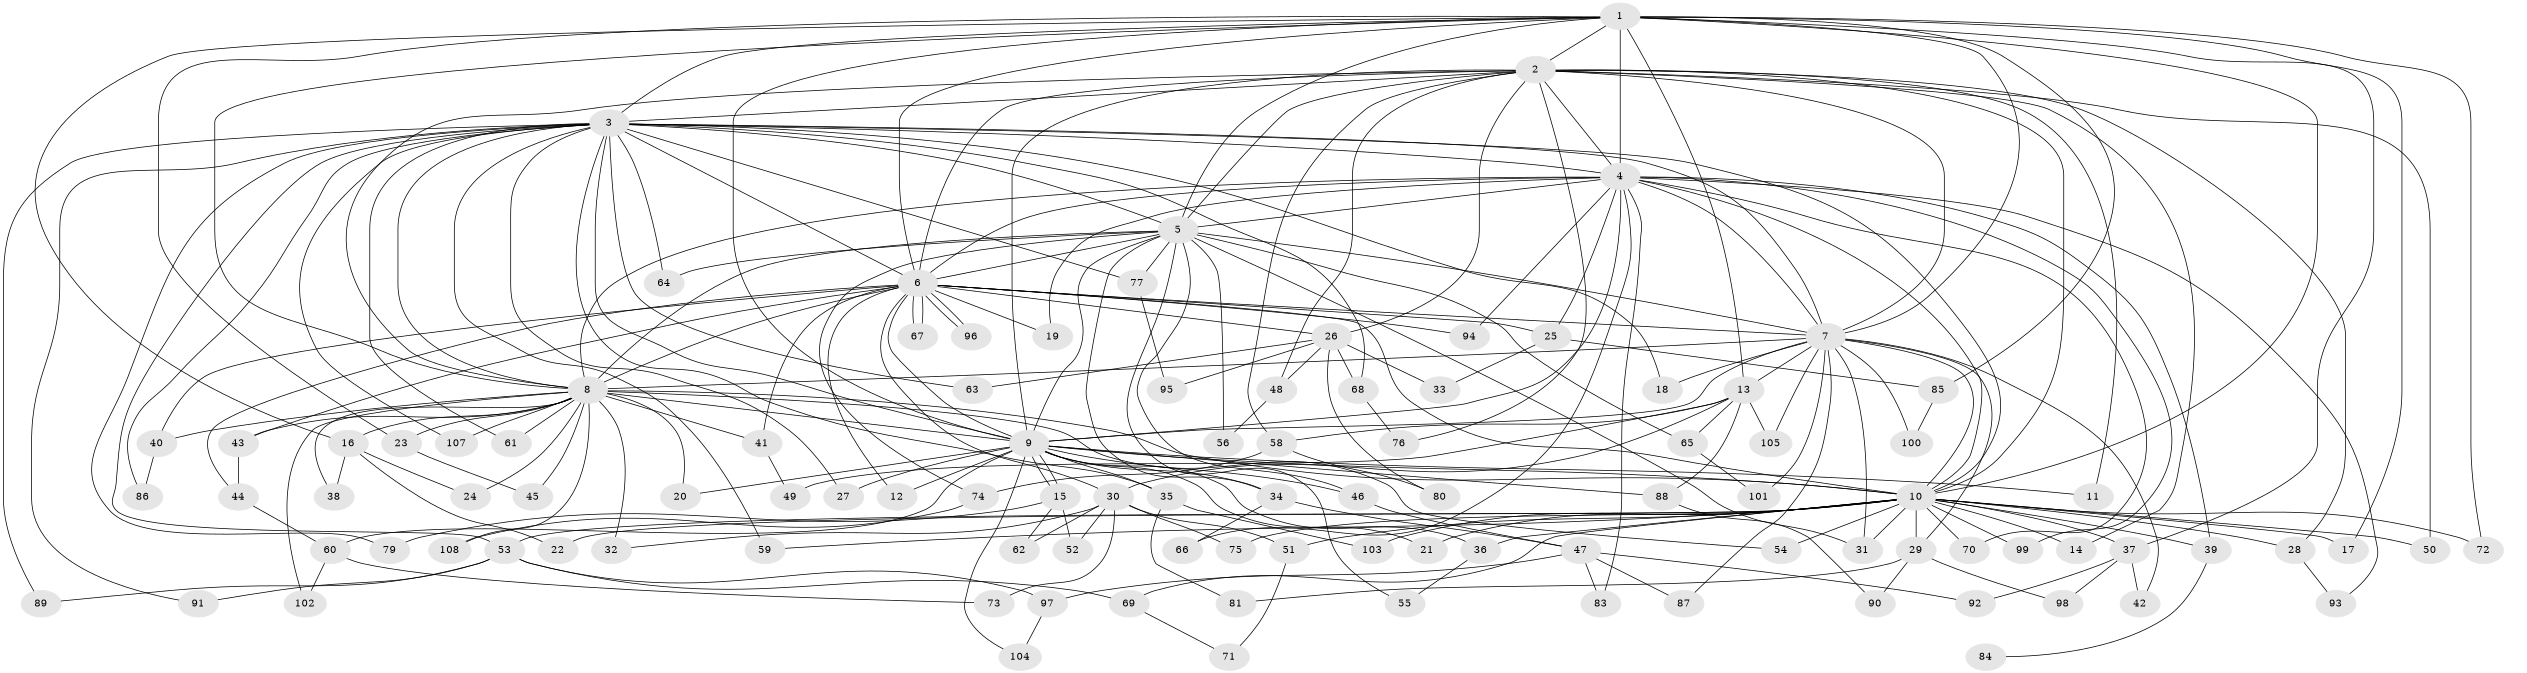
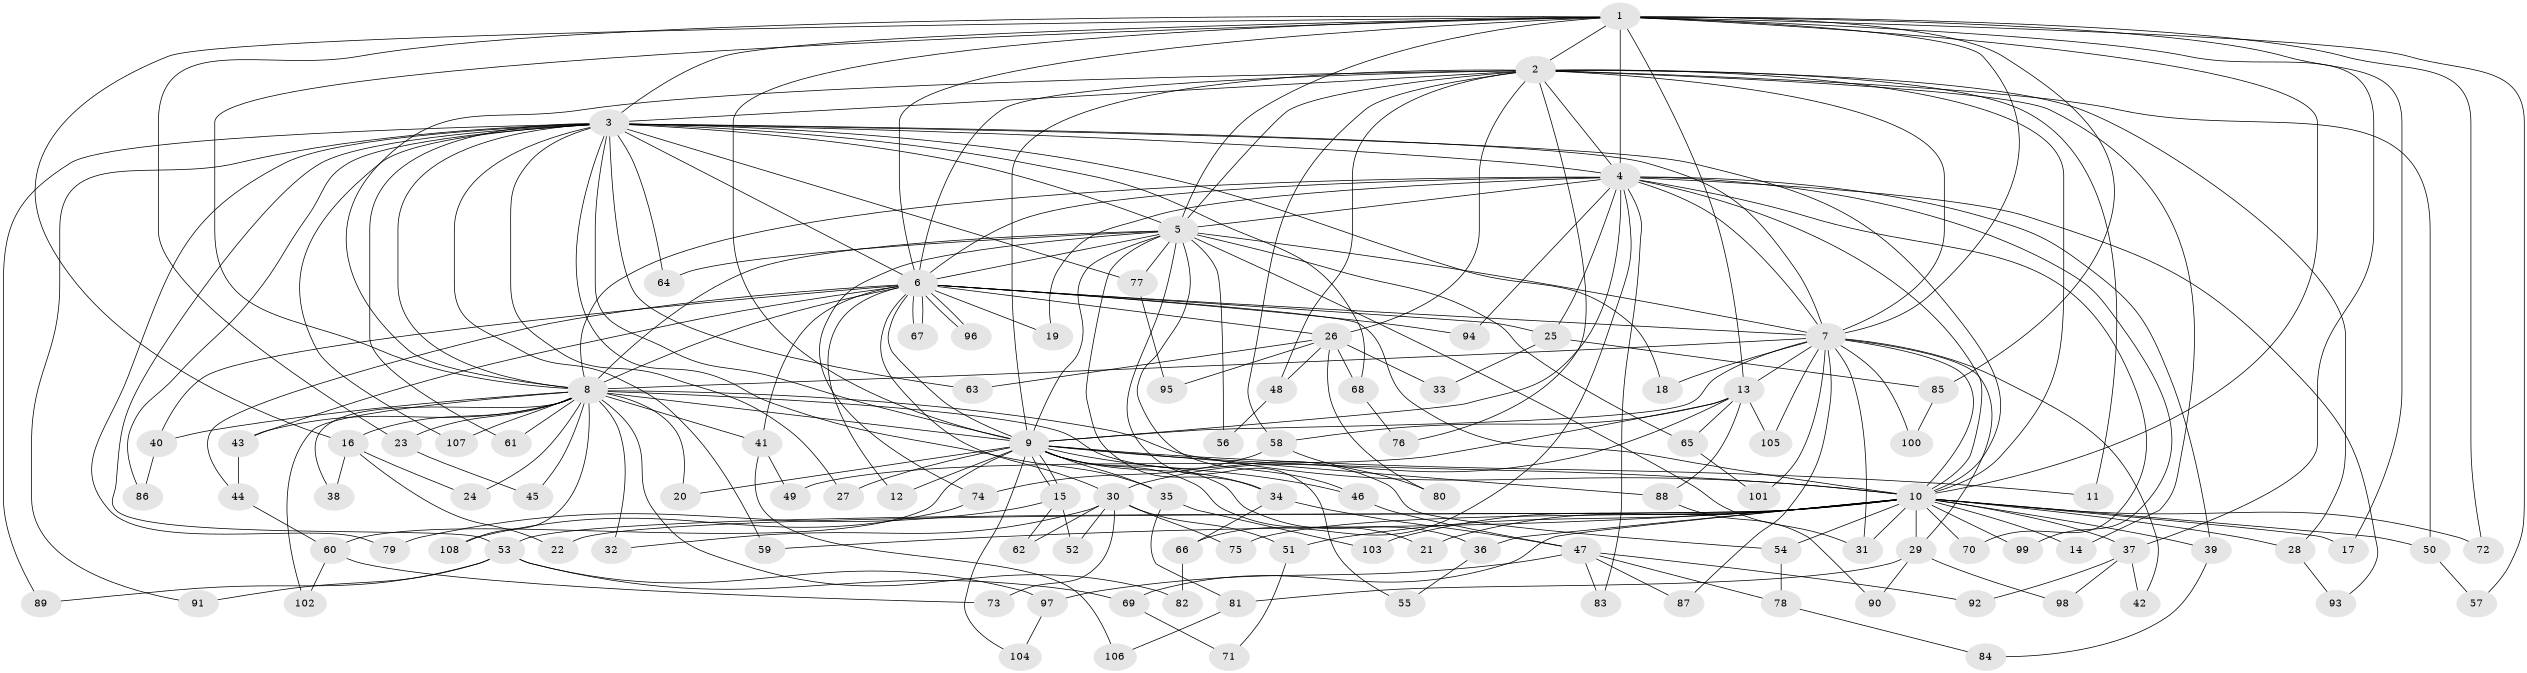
node "82": added
node "78": added
node "57": added
node "106": added
